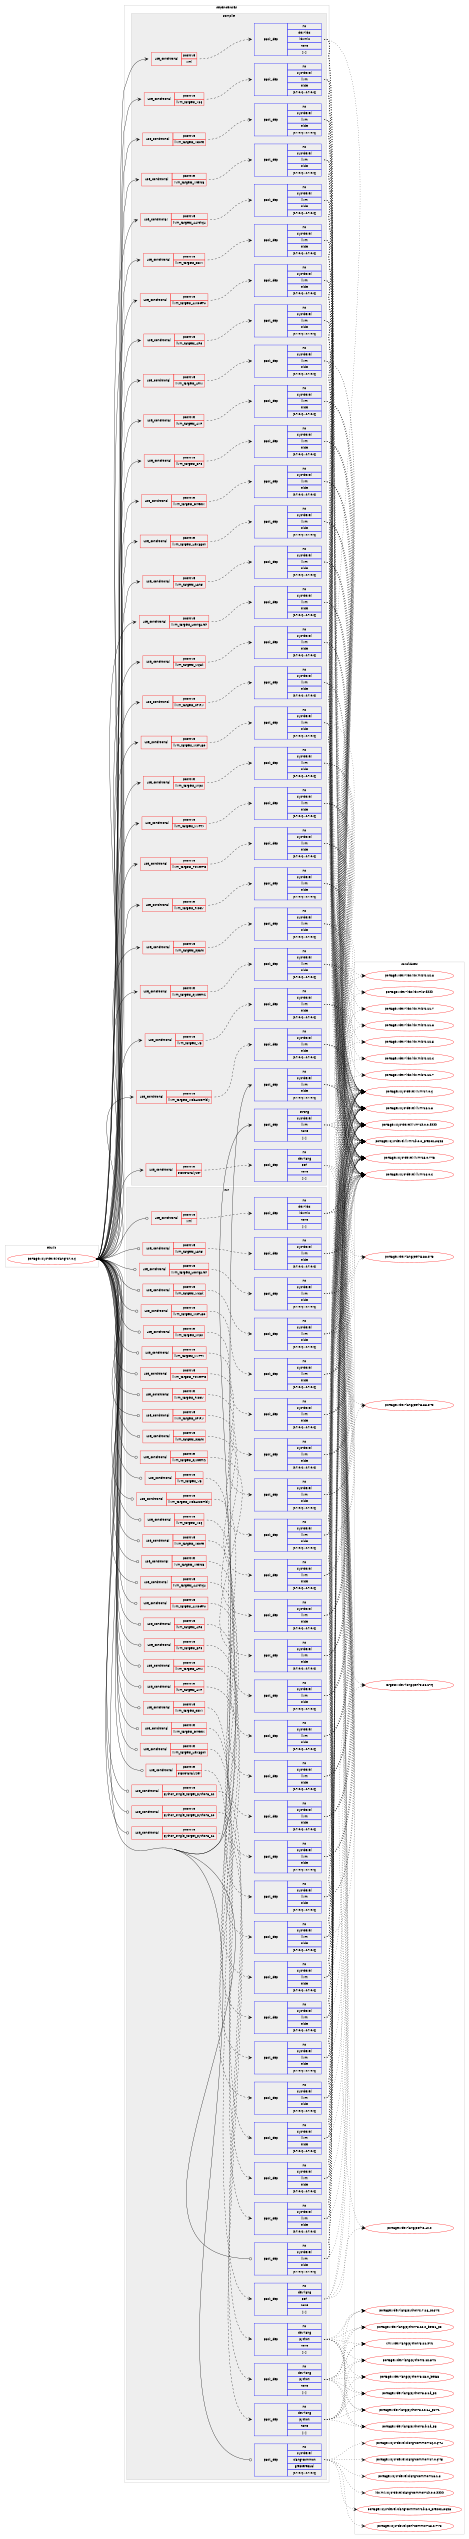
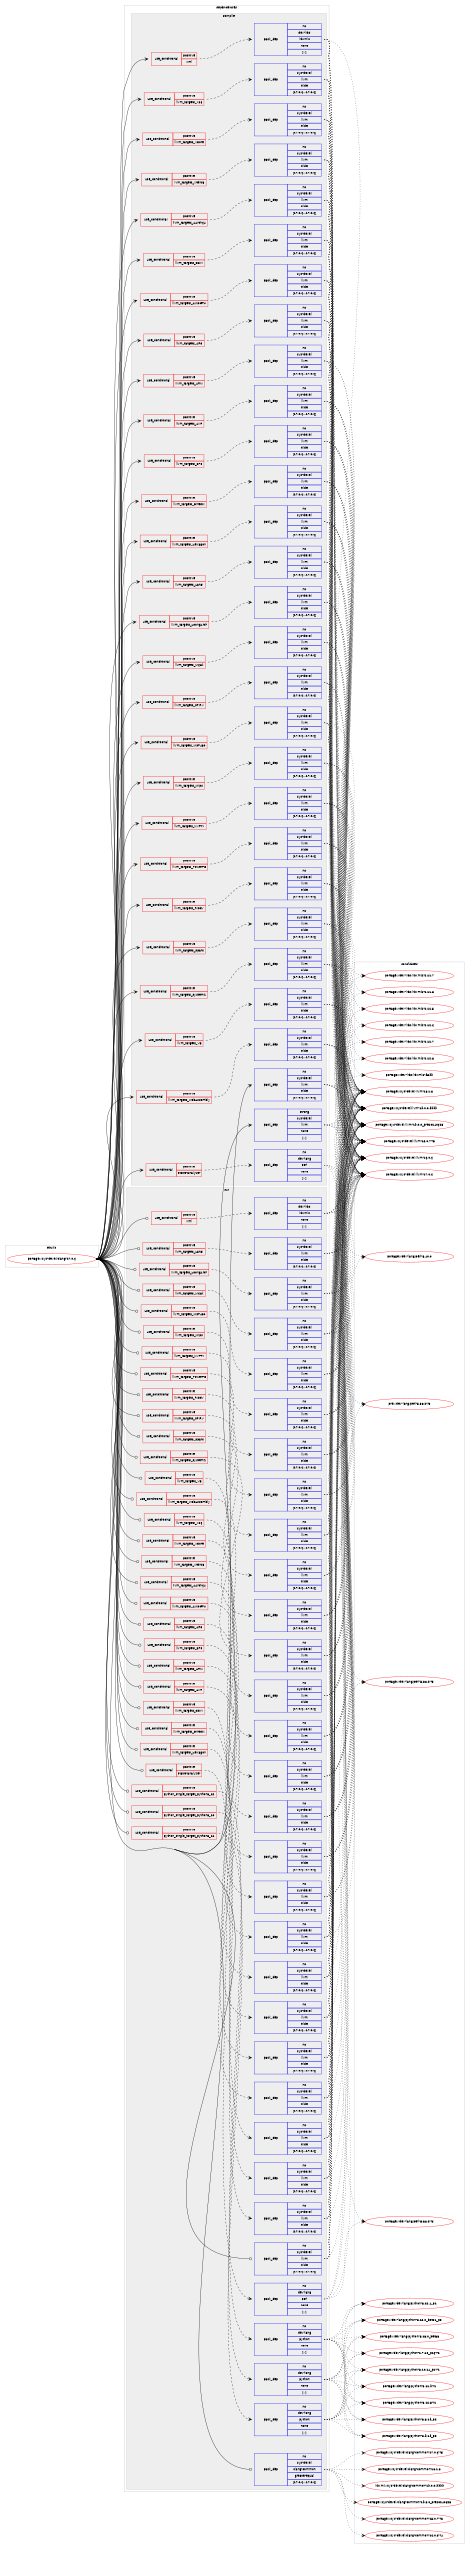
node "portage://dev-libs/libxml2-9999": label "portage://dev-libs/libxml2-9999" -> "portage://dev-libs/libxml2-9599"
node "portage://dev-lang/perl-5.38.2-r3": label "portage://dev-lang/perl-5.38.2-r3" -> "pre://dev-lang/perl-5.38.2-r3"
node "targets://dev-lang/perl-5.38.2-r6": label "targets://dev-lang/perl-5.38.2-r6" -> "portage://dev-lang/perl-5.38.2-r6"
node "portage://dev-lang/python-3.12.4_p1": added
node "xml://dev-lang/python-3.11.9-r1": label "xml://dev-lang/python-3.11.9-r1" -> "portage://dev-lang/python-3.11.9-r1"
node "portage://sys-devel/perl-common-15.0.7-r8": label "portage://sys-devel/perl-common-15.0.7-r8" -> "portage://sys-devel/clang-common-15.0.7-r8"
